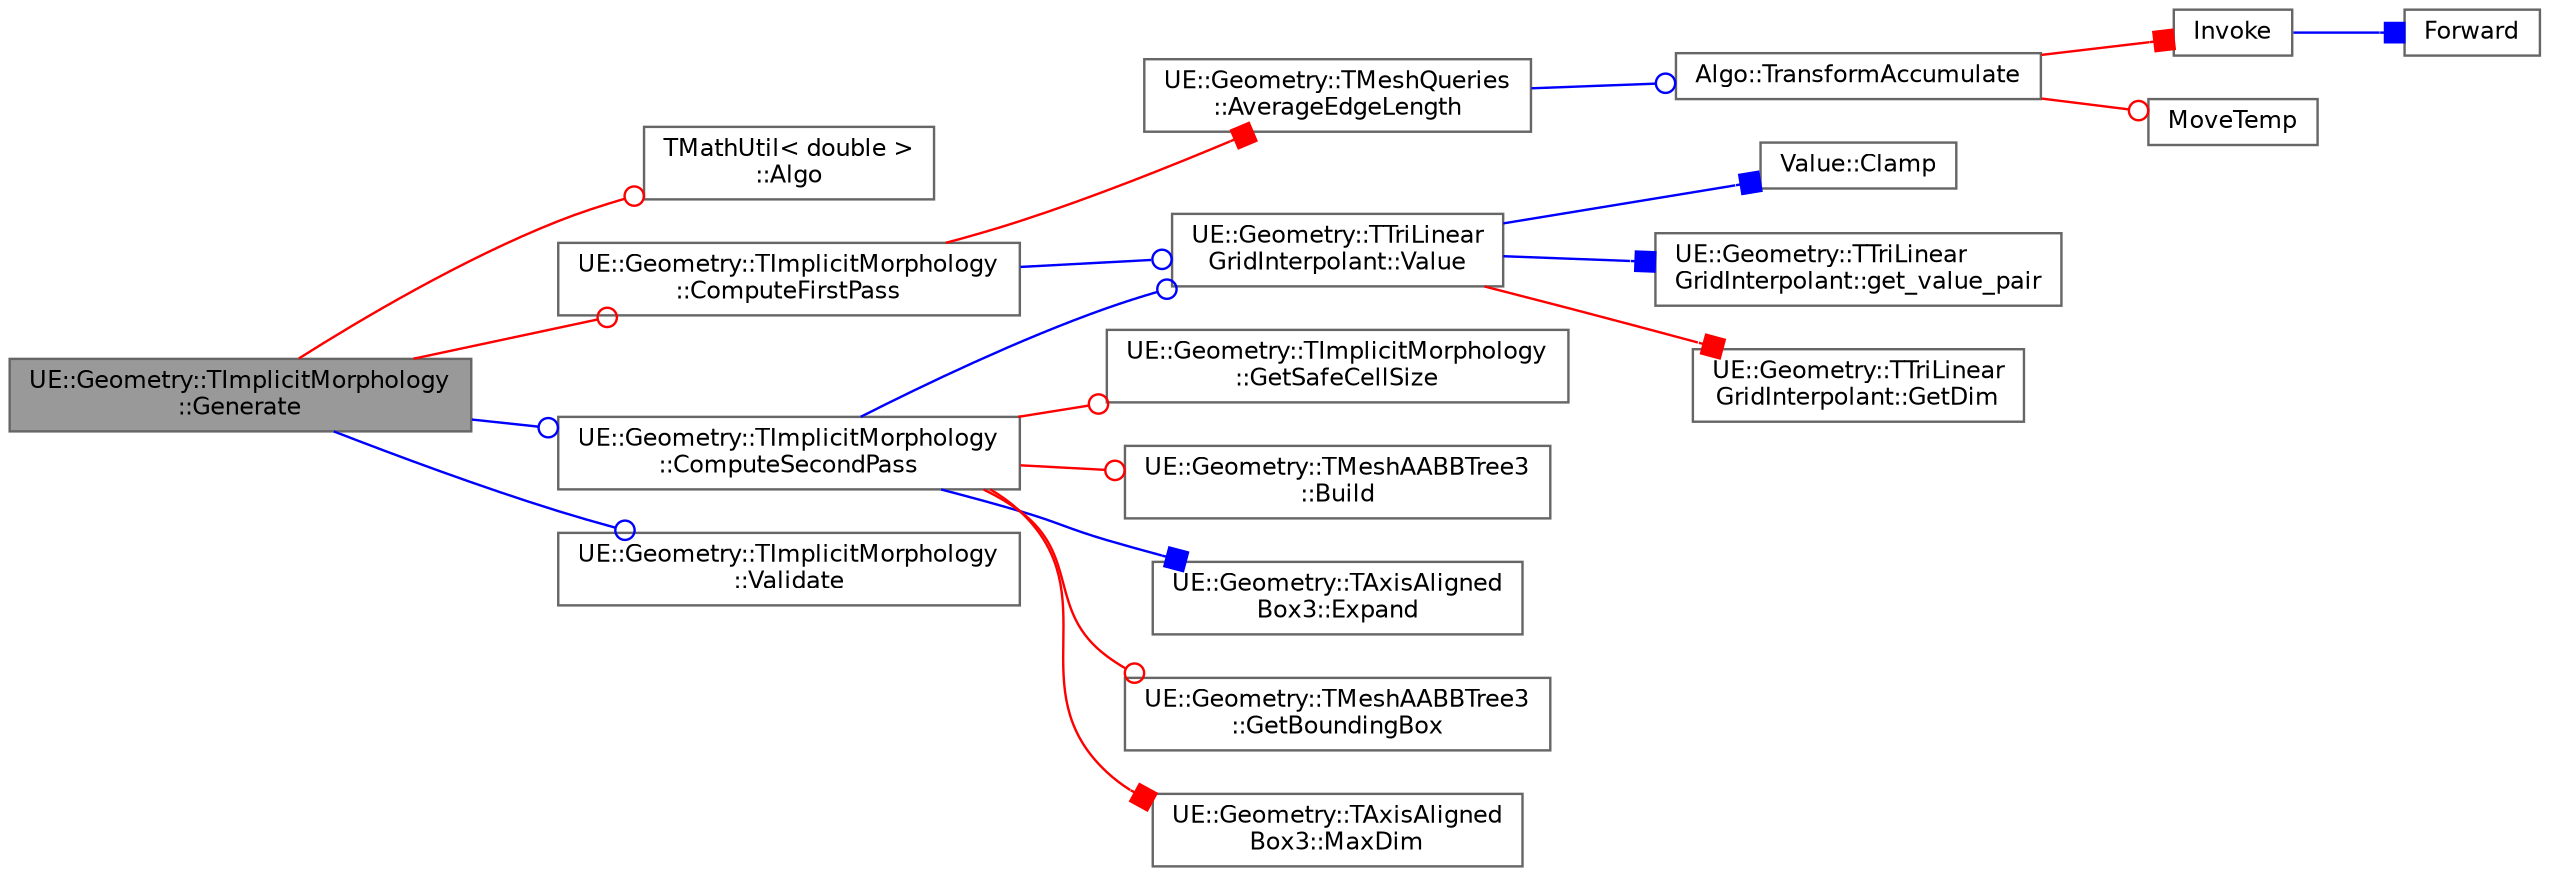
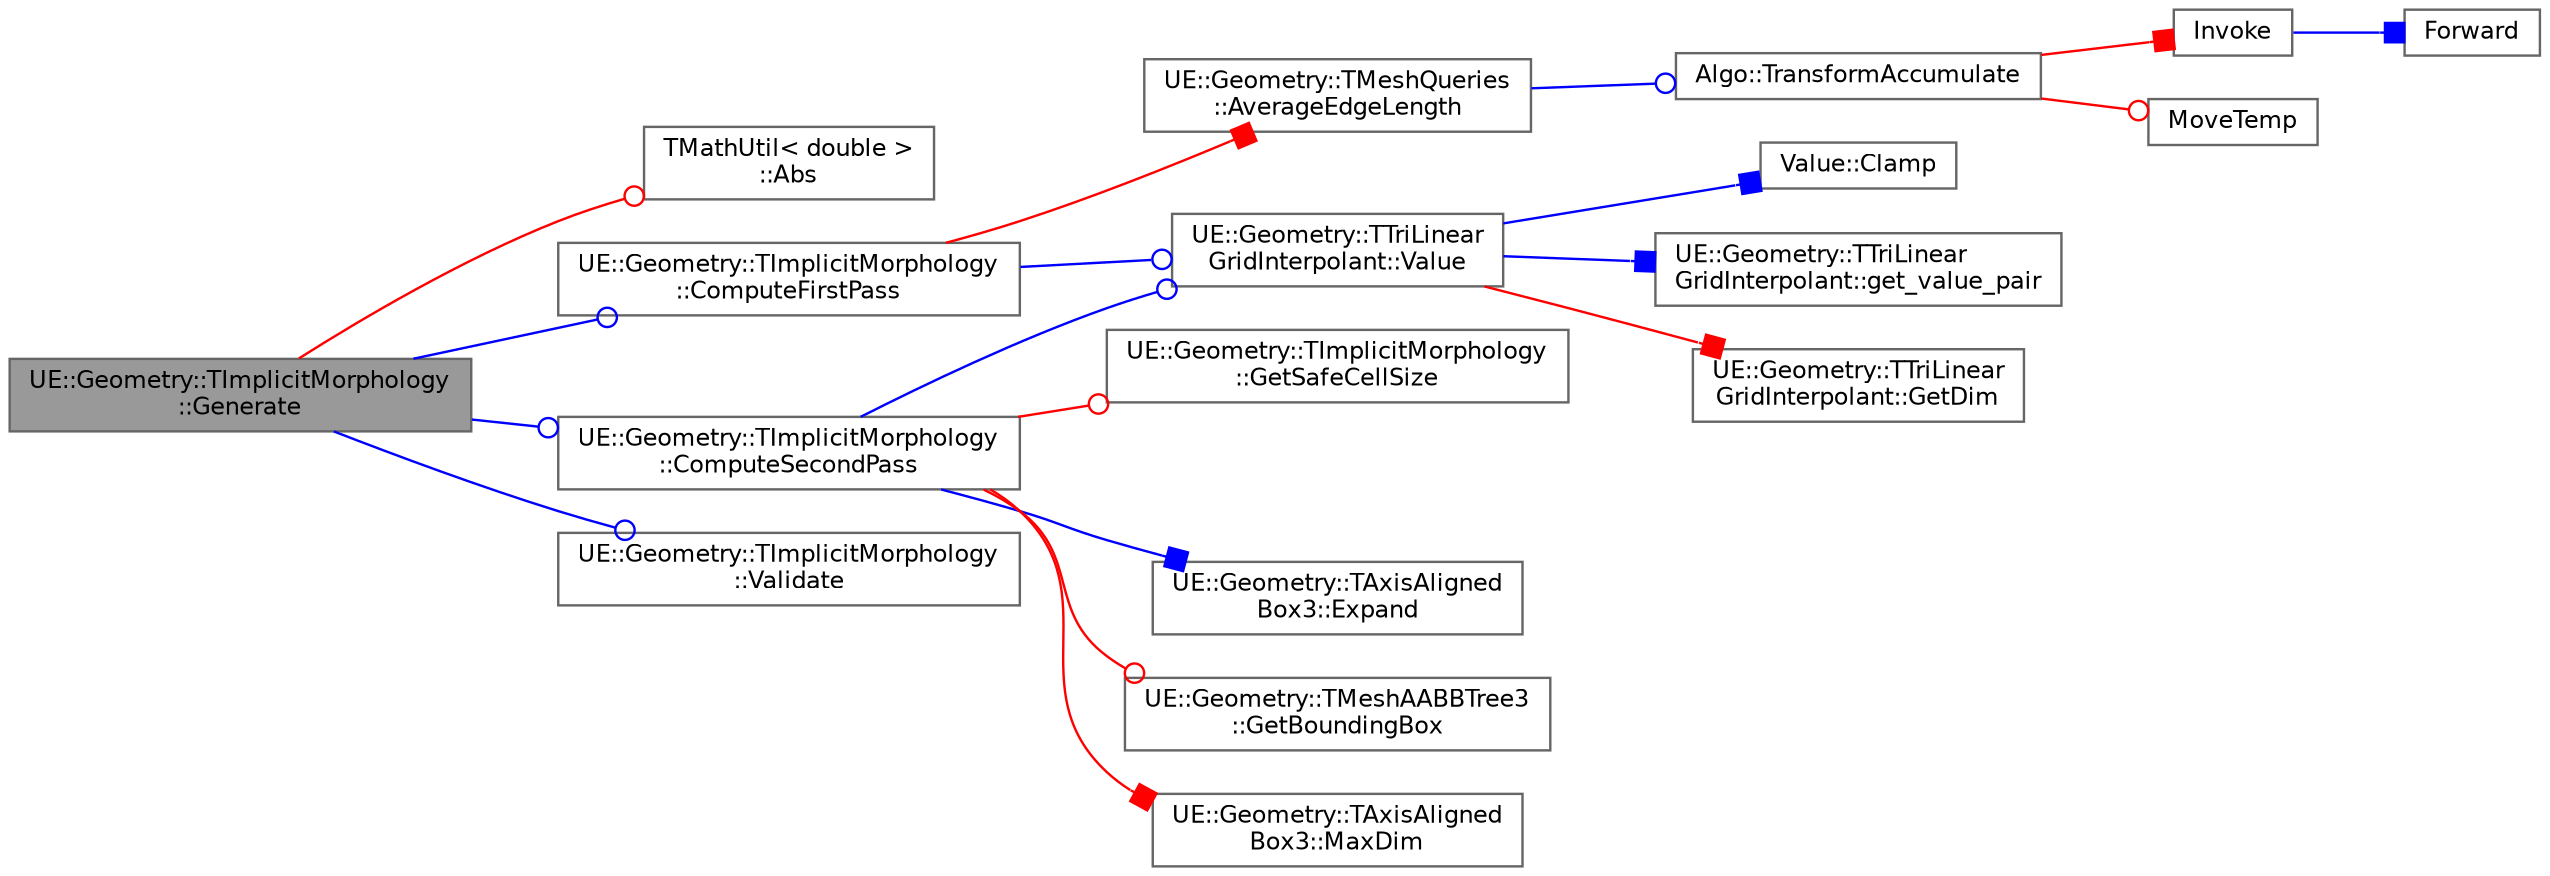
node "TMathUtil< double > ::Algo": label "TMathUtil< double > ::Algo" -> "TMathUtil< double > ::Abs"
edge "UE::Geometry::TImplicitMorphology ::Generate" -> "UE::Geometry::TImplicitMorphology ::ComputeFirstPass": color red -> blue
node "UE::Geometry::TMeshAABBTree3 ::Build": removed
